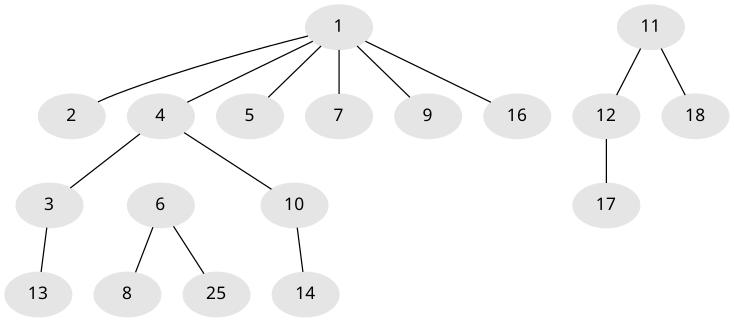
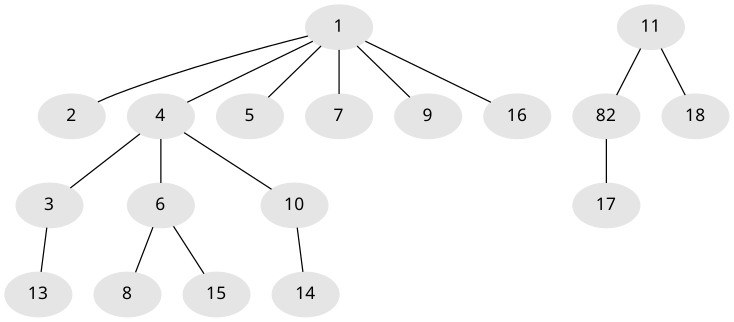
node "12": label "12" -> "82"
edge "4" -- "6": added
node "25": label "25" -> "15"
